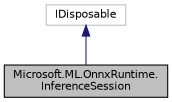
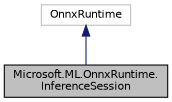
node "IDisposable": label "IDisposable" -> "OnnxRuntime"
